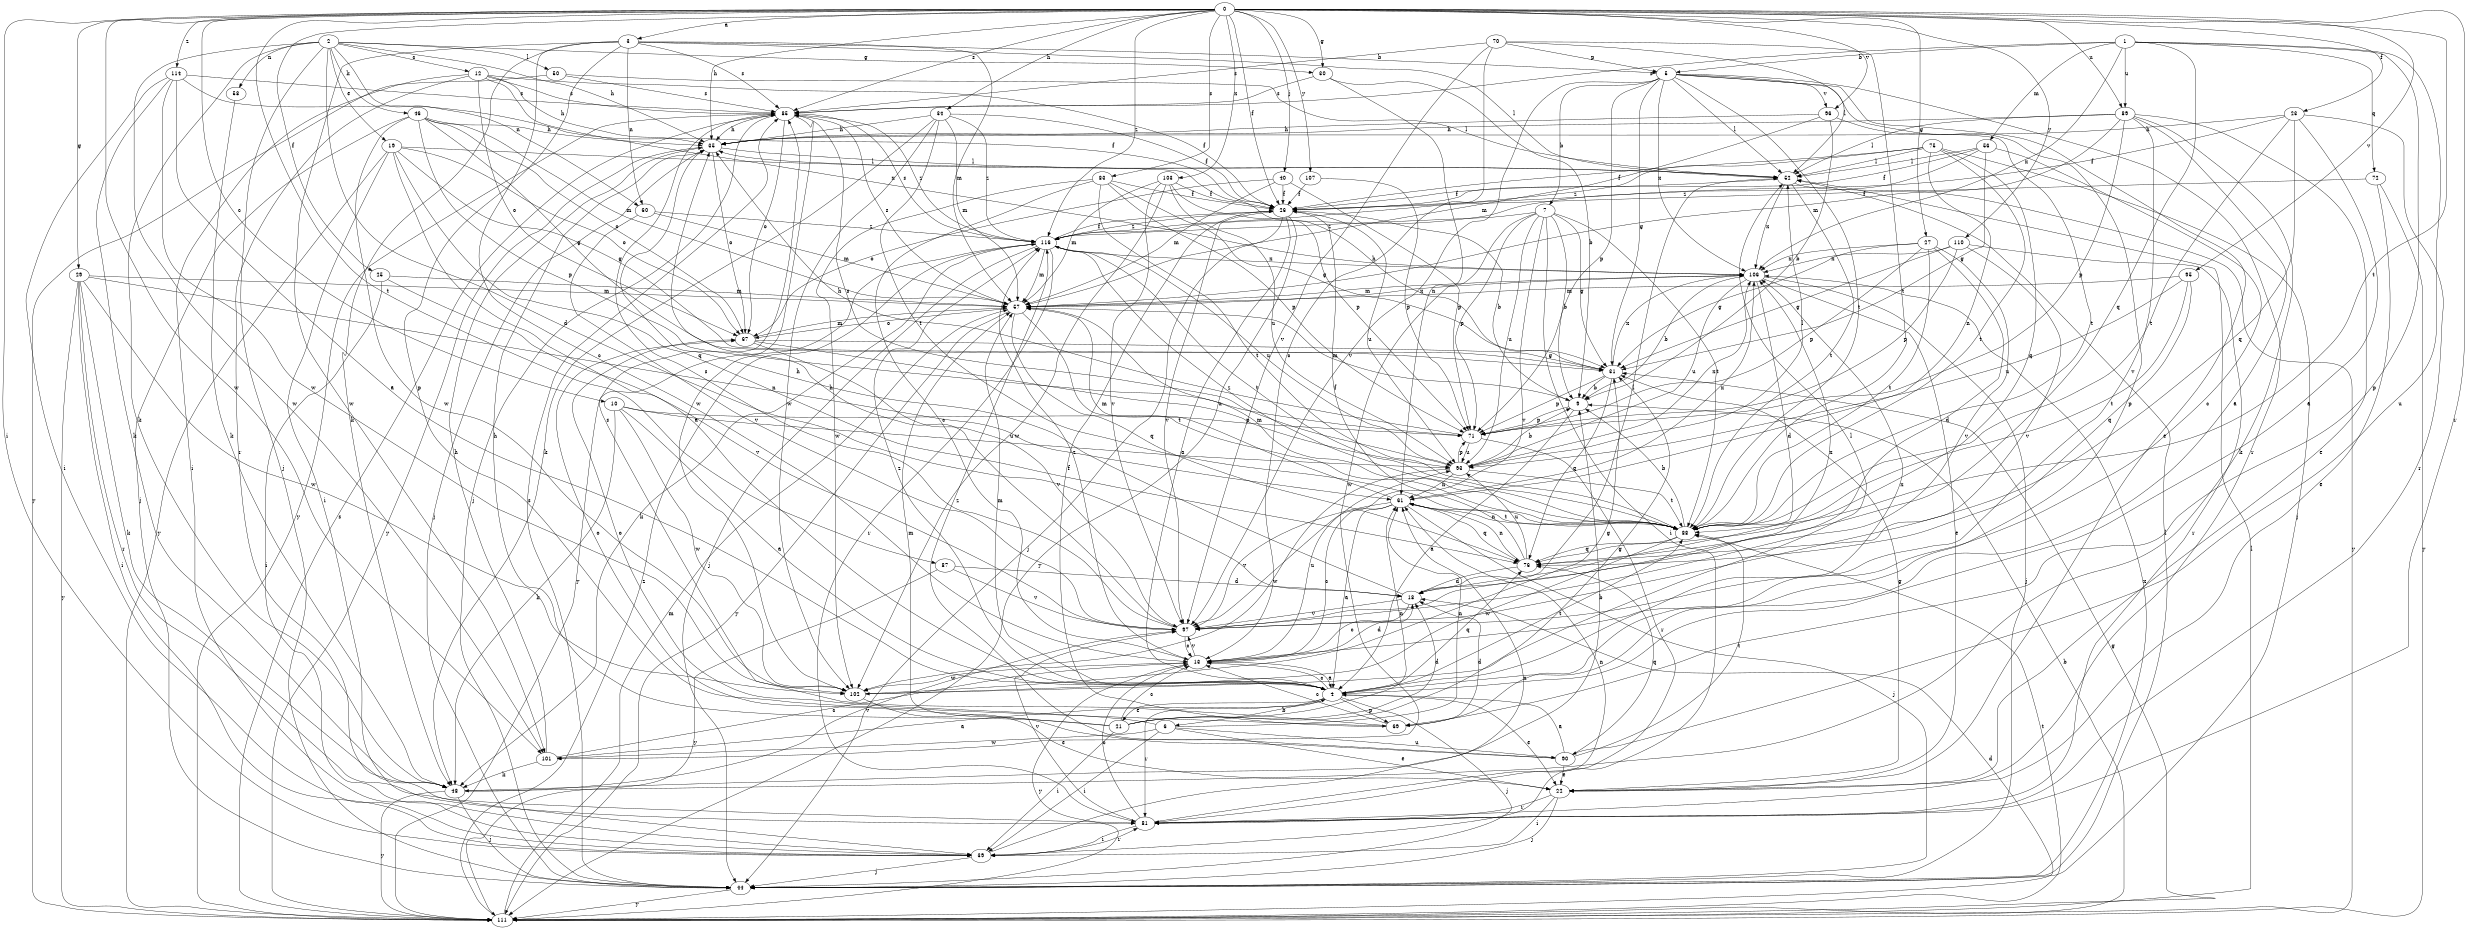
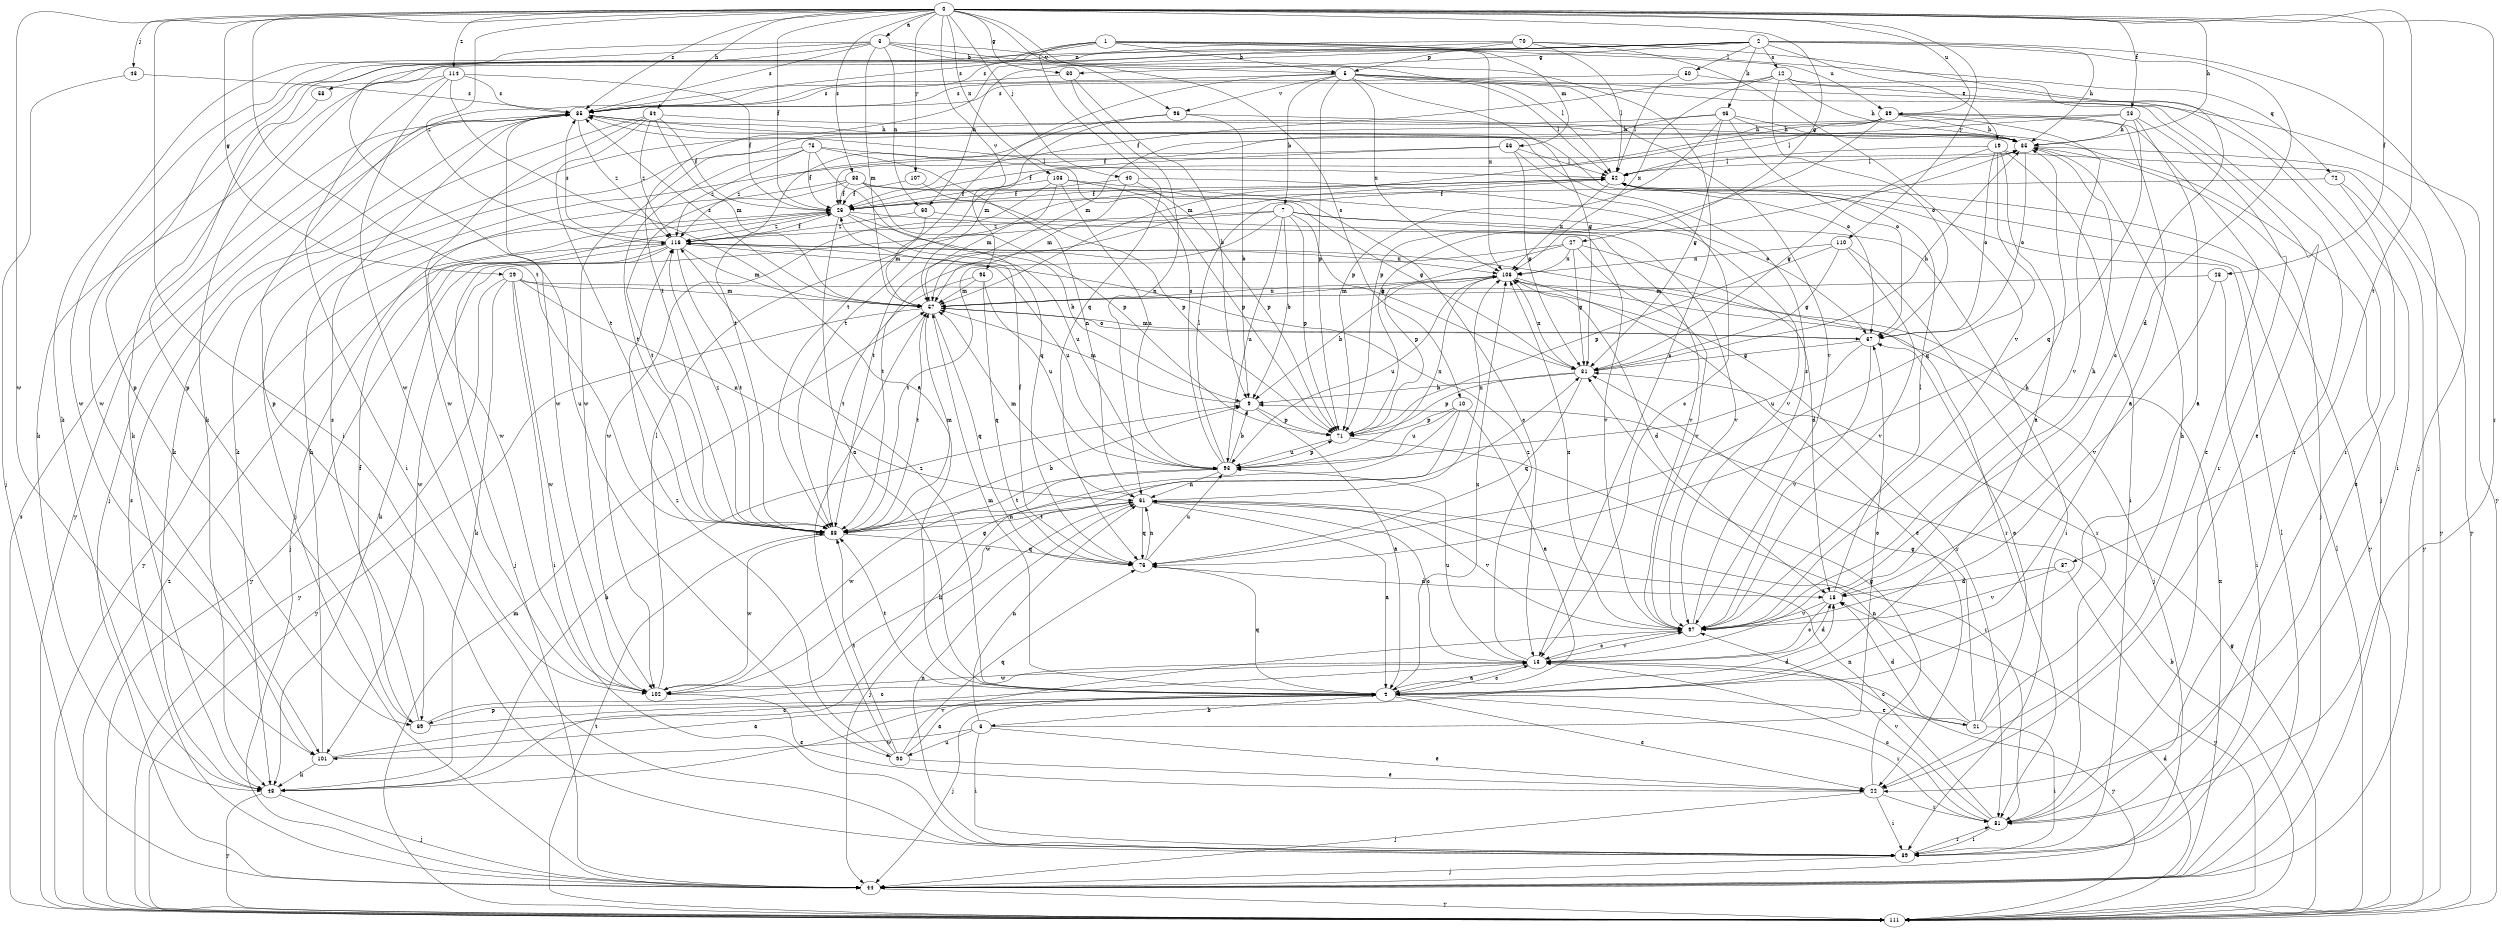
node "43": added
node "25": label "25" -> "28"
